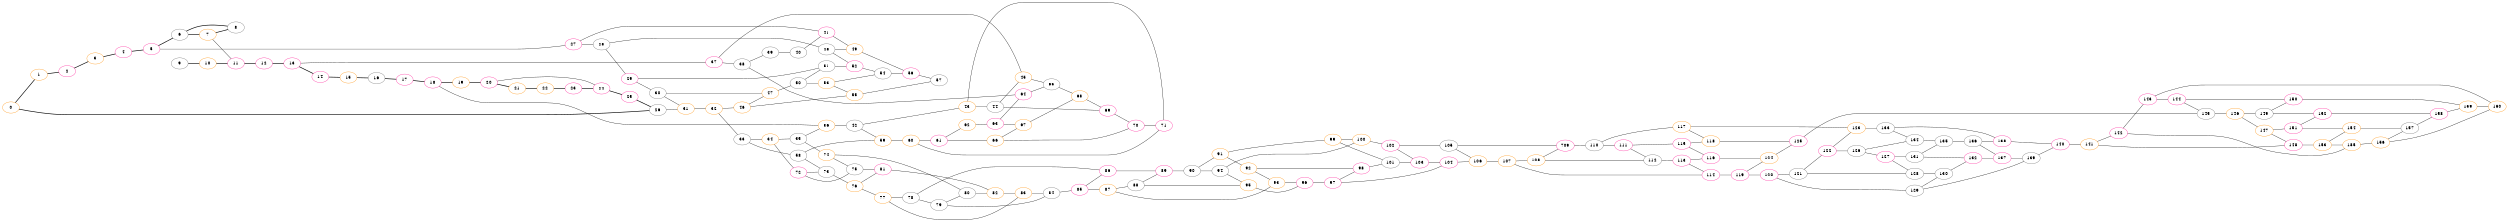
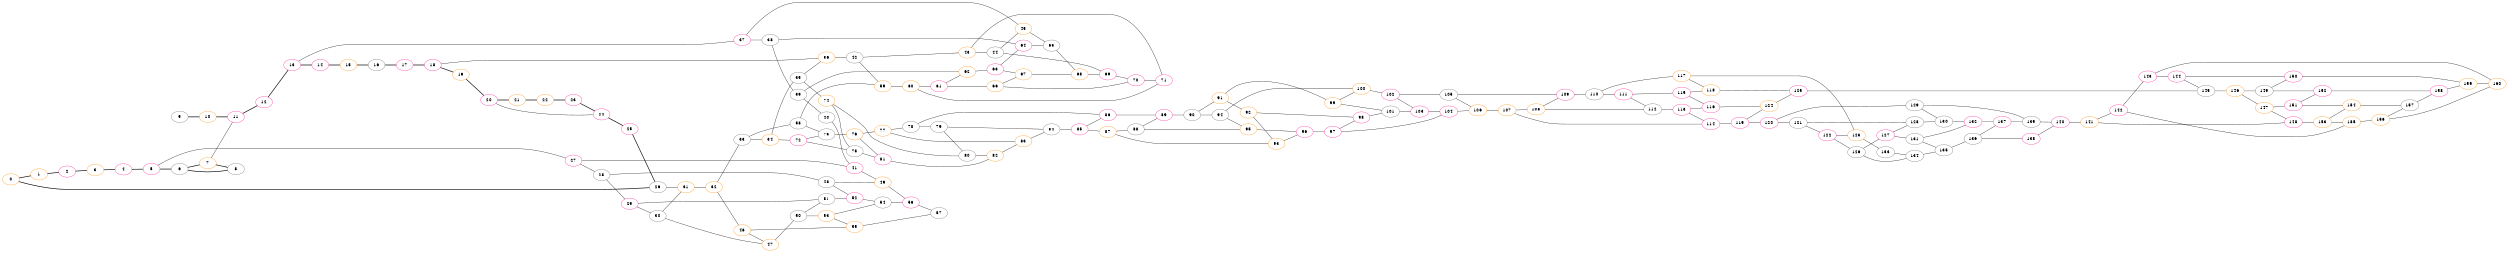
edge "62" -- "39": added
edge "133" -- "138": removed
node "709": label "709" -> "109"
